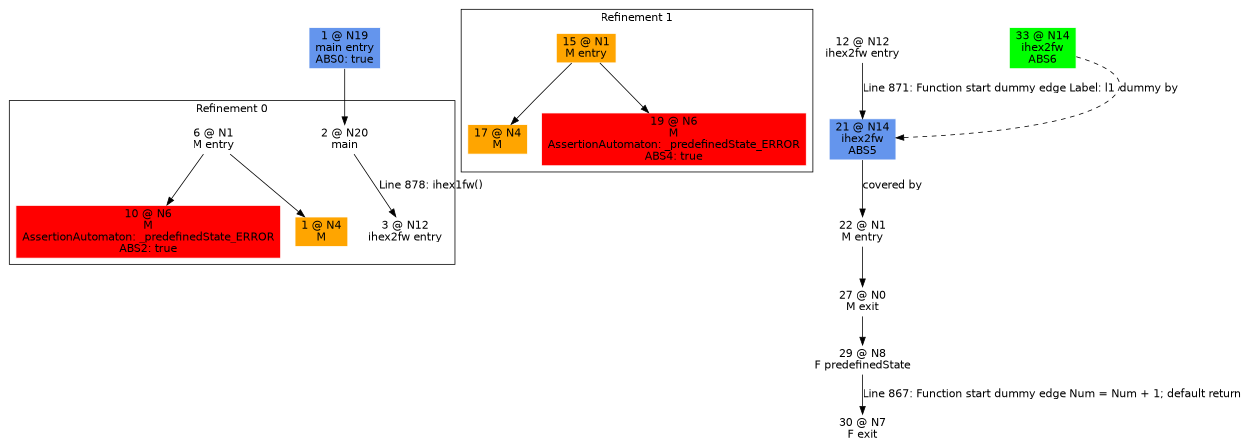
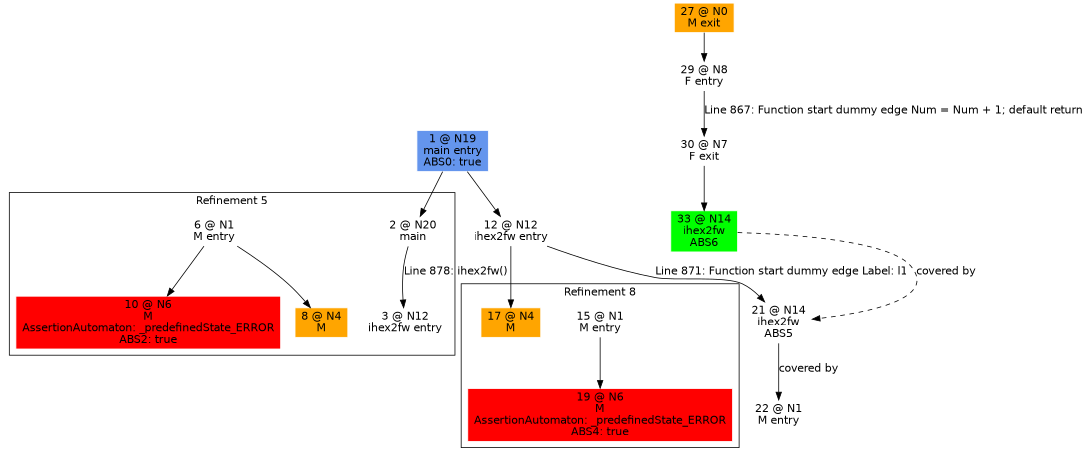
cluster "Refinement 1": label "Refinement 1" -> "Refinement 8"
node "15 @ N1 M entry": fillcolor orange -> white
edge "33 @ N14 ihex2fw ABS6" -> "21 @ N14 ihex2fw ABS5": label "dummy by" -> "covered by"
edge "15 @ N1 M entry" -> "17 @ N4 M": now "12 @ N12 ihex2fw entry" -> "17 @ N4 M"
cluster "Refinement 0": label "Refinement 0" -> "Refinement 5"
node "21 @ N14 ihex2fw ABS5": fillcolor cornflowerblue -> white
edge "30 @ N7 F exit" -> "33 @ N14 ihex2fw ABS6": added
edge "2 @ N20 main" -> "3 @ N12 ihex2fw entry": label "Line 878: ihex1fw()" -> "Line 878: ihex2fw()"
edge "1 @ N19 main entry ABS0: true" -> "12 @ N12 ihex2fw entry": added
node "1 @ N4 M": label "1 @ N4 M" -> "8 @ N4 M"
edge "22 @ N1 M entry" -> "27 @ N0 M exit": removed
node "27 @ N0 M exit": fillcolor white -> orange
node "29 @ N8 F predefinedState": label "29 @ N8 F predefinedState" -> "29 @ N8 F entry"
